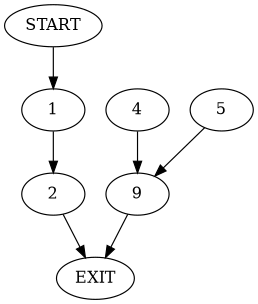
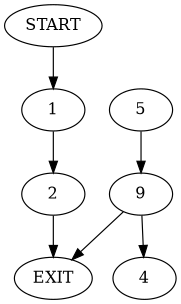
edge "4" -> "9": reversed
